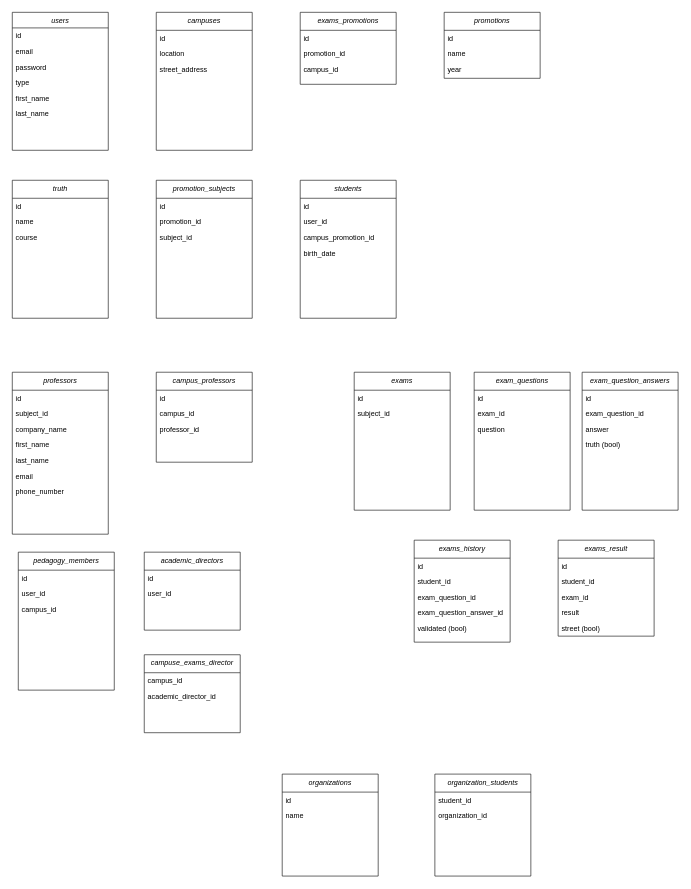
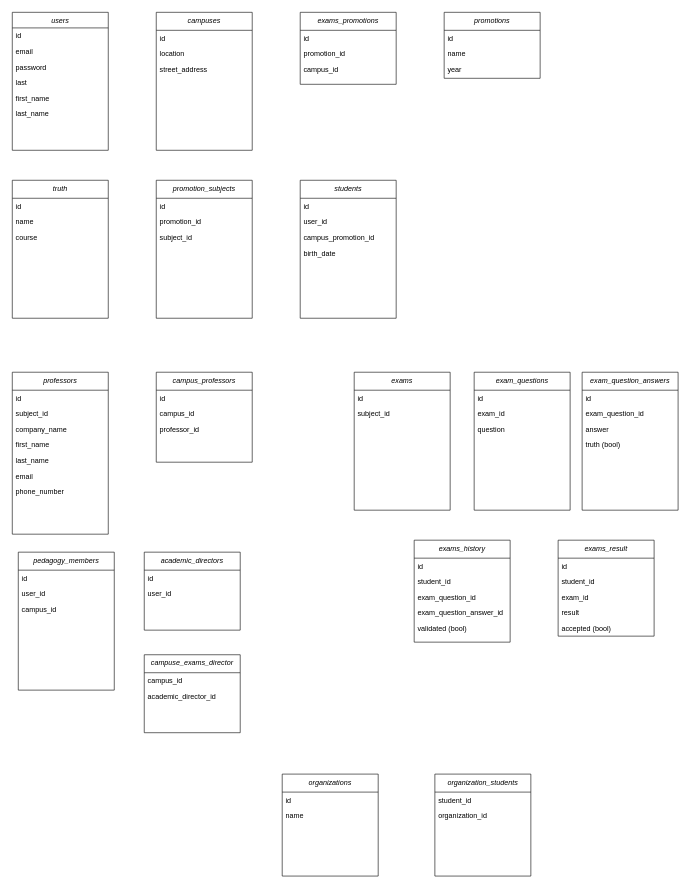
node "type": label "type" -> "last"
node "street (bool)": label "street (bool)" -> "accepted (bool)"
